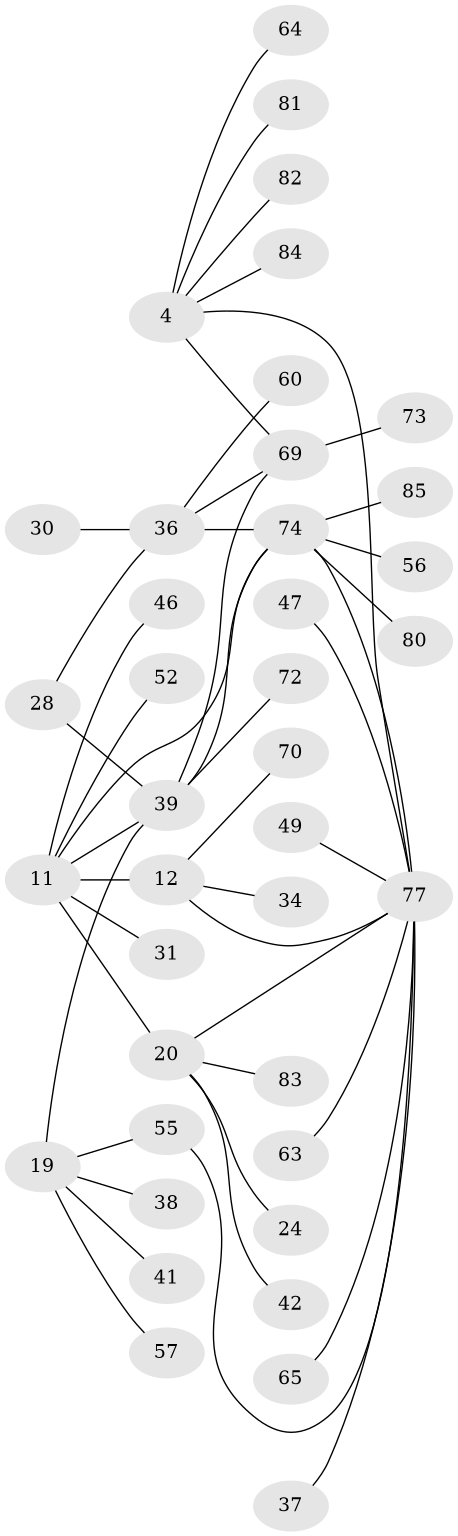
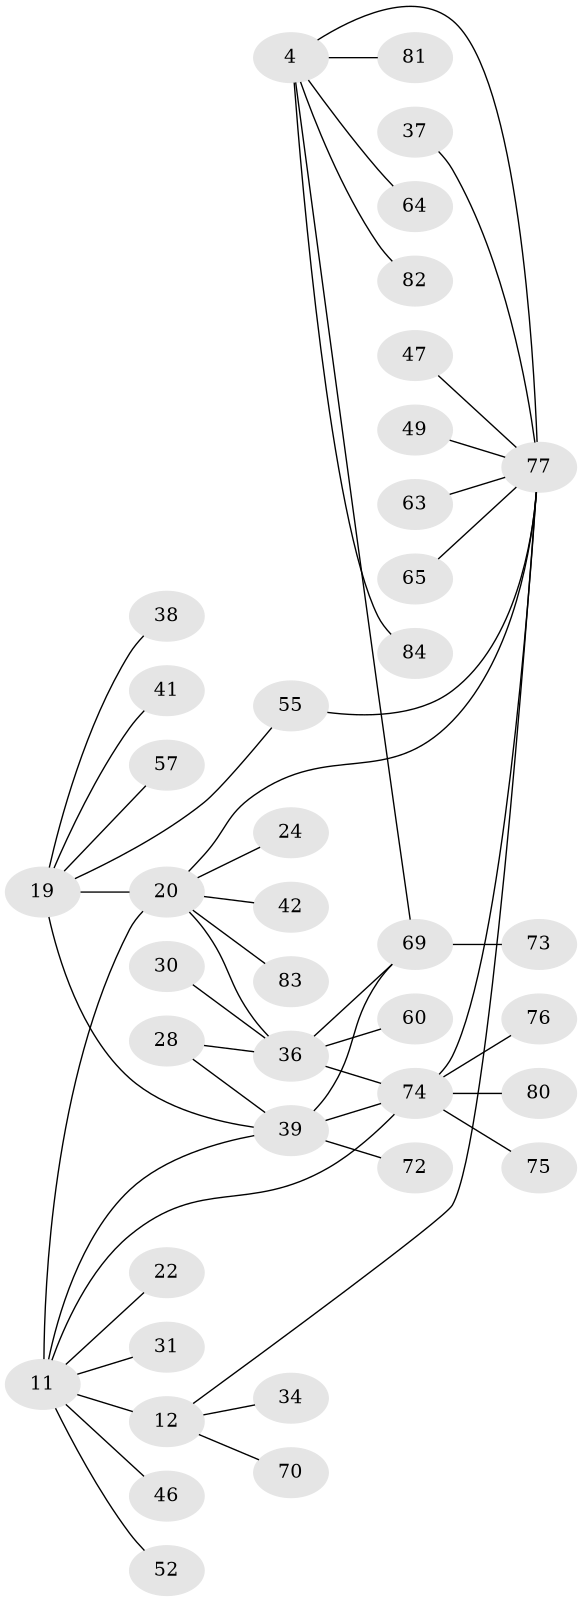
node "85": label "85" -> "75"
node "56": label "56" -> "76"
edge "19" -- "20": added
edge "20" -- "36": added
node "22": added
